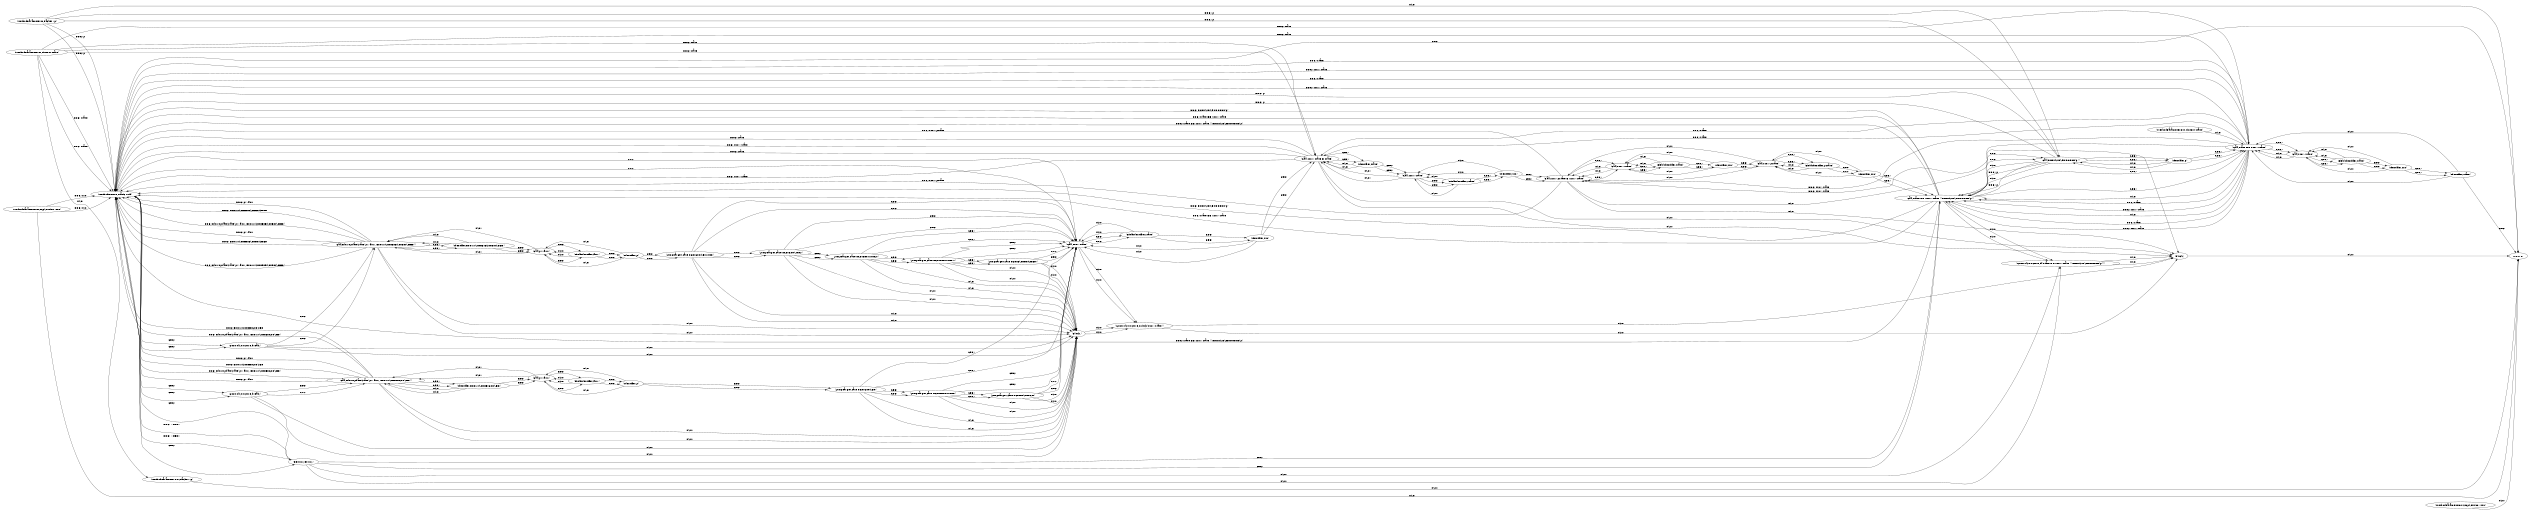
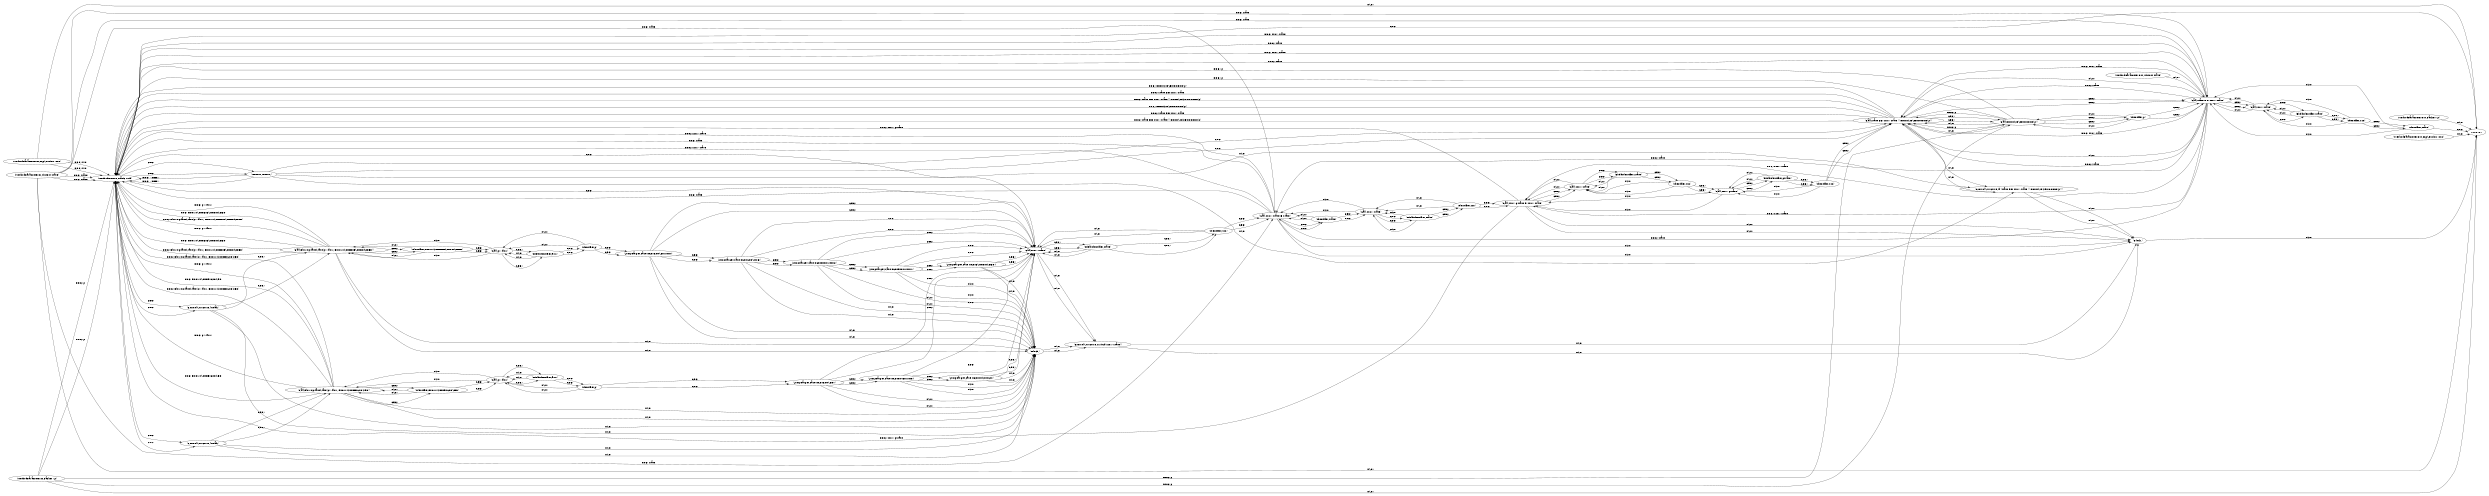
edge "(MethodParameterIn,uint8_t state)" -> "(MethodParameterOut,Packet *p)": now "(MethodParameterIn,uint8_t state)" -> "1000101"
